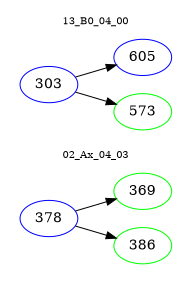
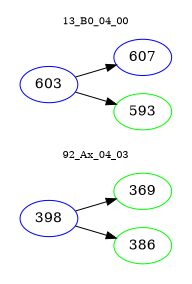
node "605": label "605" -> "607"
node "303": label "303" -> "603"
node "573": label "573" -> "593"
cluster "02_Ax_04_03": label "02_Ax_04_03" -> "92_Ax_04_03"
node "378": label "378" -> "398"
